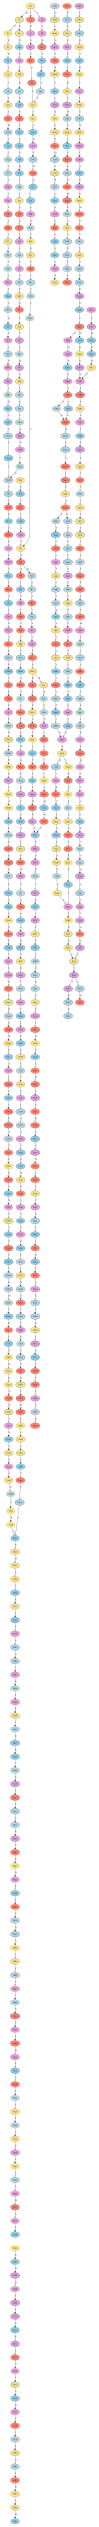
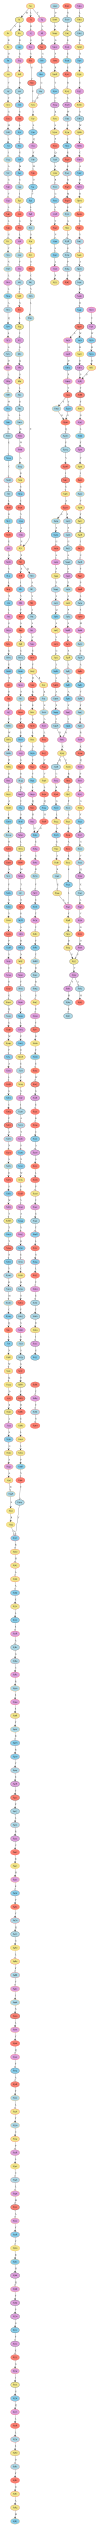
edge "S42" -> "S45": reversed
edge "S114" -> "S108": now "S114" -> "S119"
node "S110": fillcolor salmon -> plum
node "S276": fillcolor khaki -> lightblue
node "S278": removed
edge "S558" -> "S560": added, label "V"
